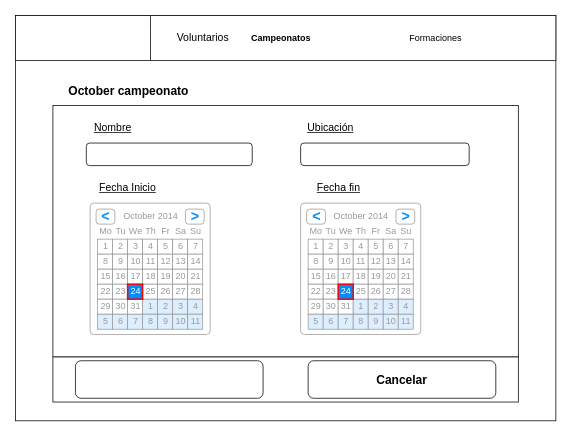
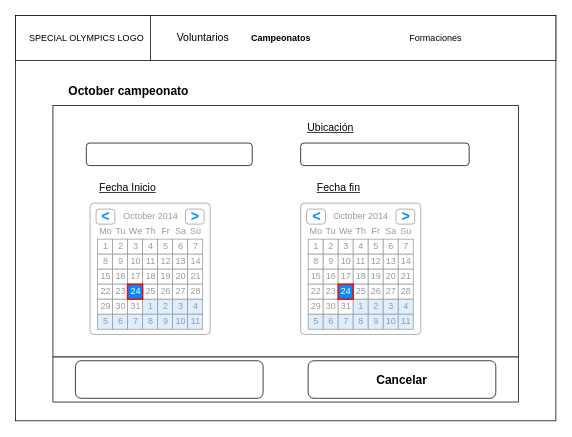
node "SPECIAL OLYMPICS LOGO": added
node "Nombre": removed
